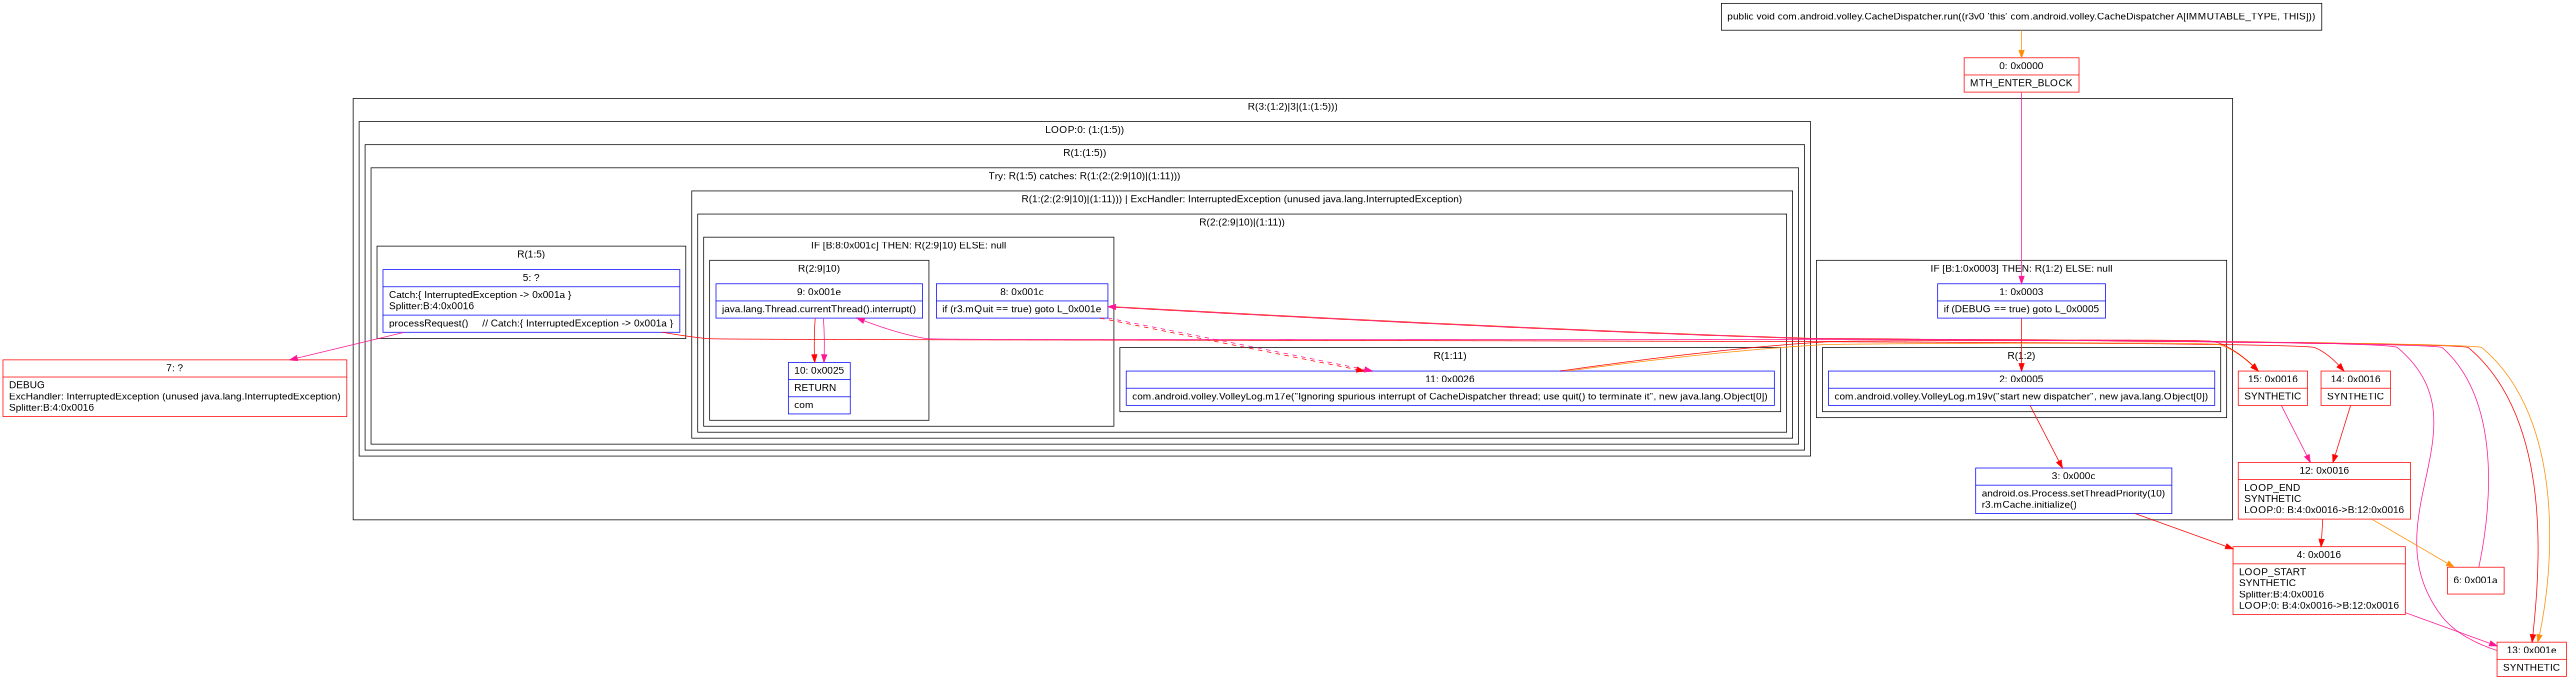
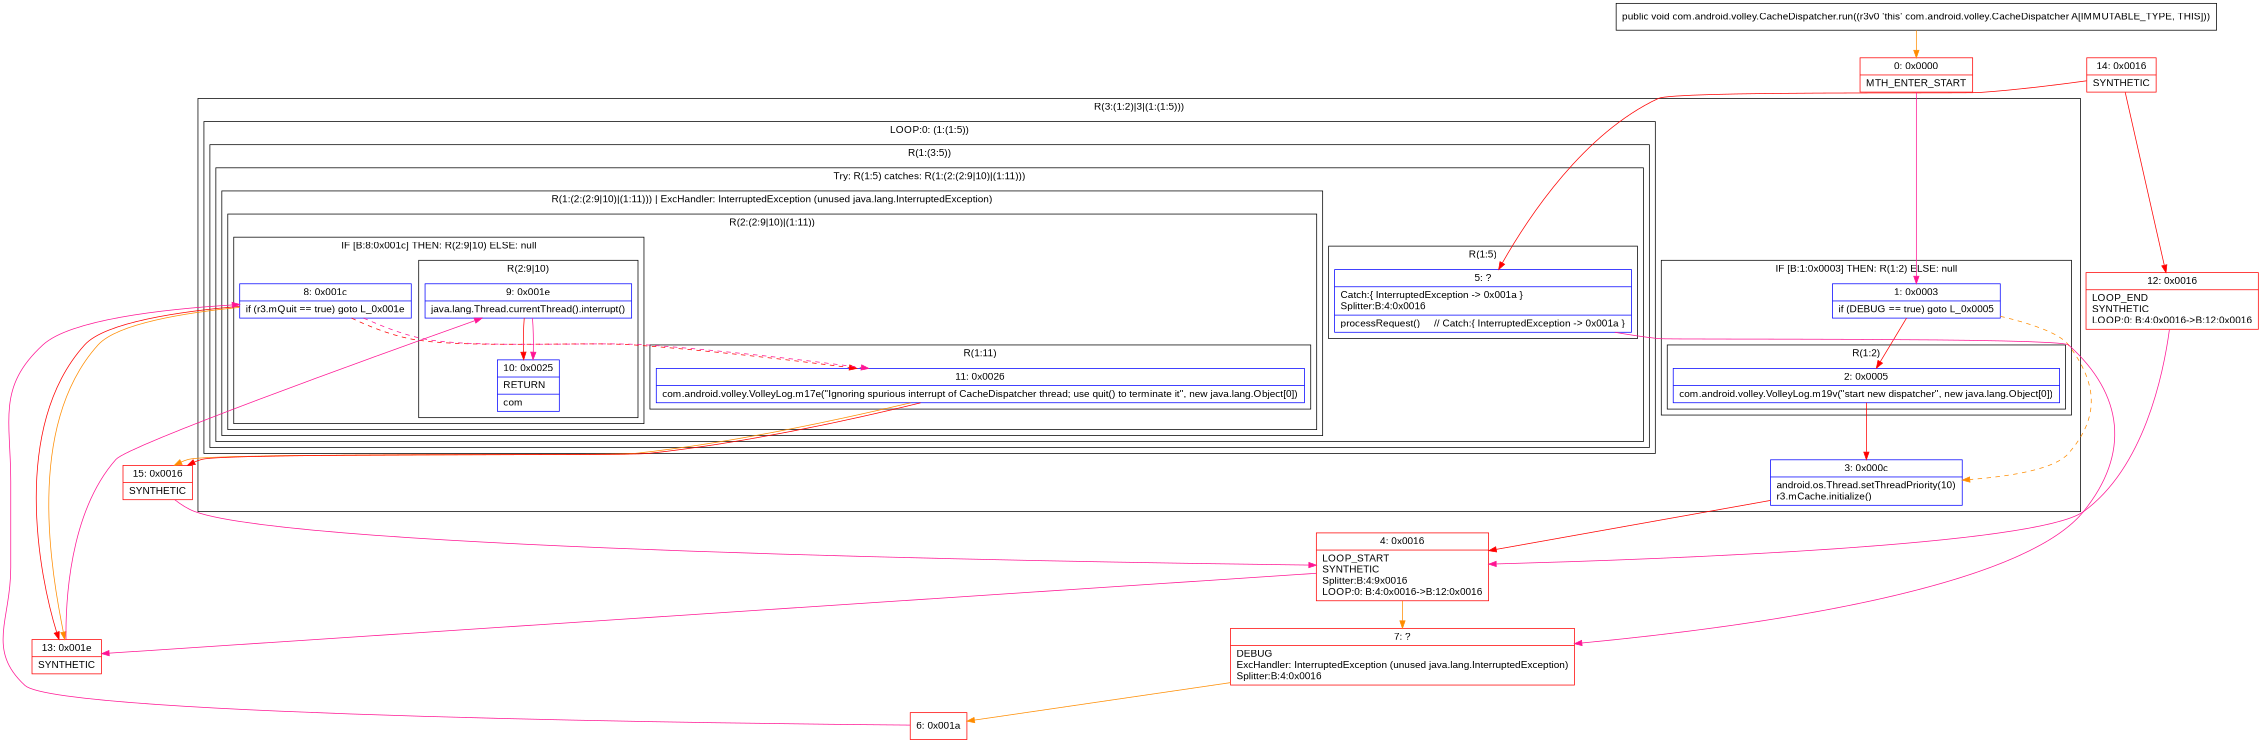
node "0: 0x0000": text "MTH_ENTER_BLOCK" -> "MTH_ENTER_START"
cluster "R(1:(1:5))": label "R(1:(1:5))" -> "R(1:(3:5))"
edge "5: ?" -> "14: 0x0016": reversed
edge "1: 0x0003" -> "3: 0x000c": added
edge "15: 0x0016" -> "12: 0x0016": now "15: 0x0016" -> "4: 0x0016"
node "3: 0x000c": text "android.os.Process.setThreadPriority(10)" -> "android.os.Thread.setThreadPriority(10)"
edge "12: 0x0016" -> "4: 0x0016": color red -> deeppink
edge "12: 0x0016" -> "6: 0x001a": now "7: ?" -> "6: 0x001a"
node "4: 0x0016": text "Splitter:B:4:0x0016" -> "Splitter:B:4:9x0016"
edge "4: 0x0016" -> "7: ?": added
